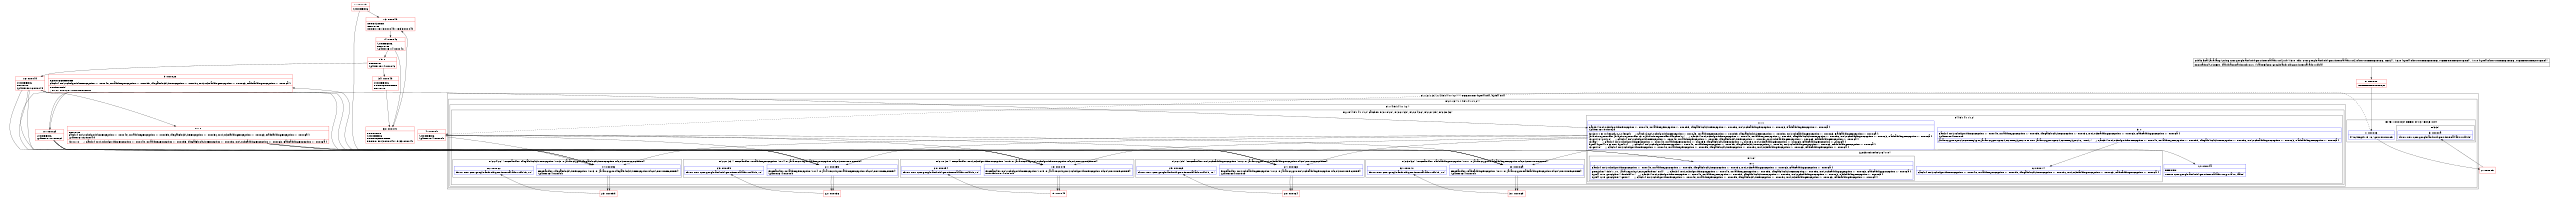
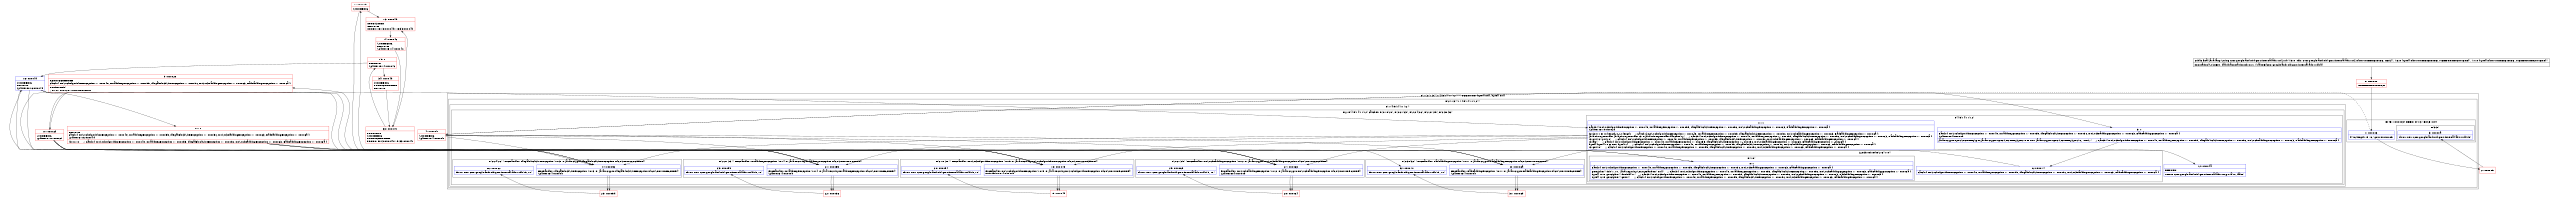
edge "14: 0x004c" -> "15: ?": now "33: 0x004b" -> "15: ?"
node "16: 0x004d": color red -> blue
edge "4: 0x000b" -> "5: ?": added
edge "17: ?" -> "30: 0x006a": now "17: ?" -> "32: 0x0070"
edge "16: 0x004d" -> "21: 0x0055": reversed
edge "6: 0x0014" -> "7: 0x0015": added
